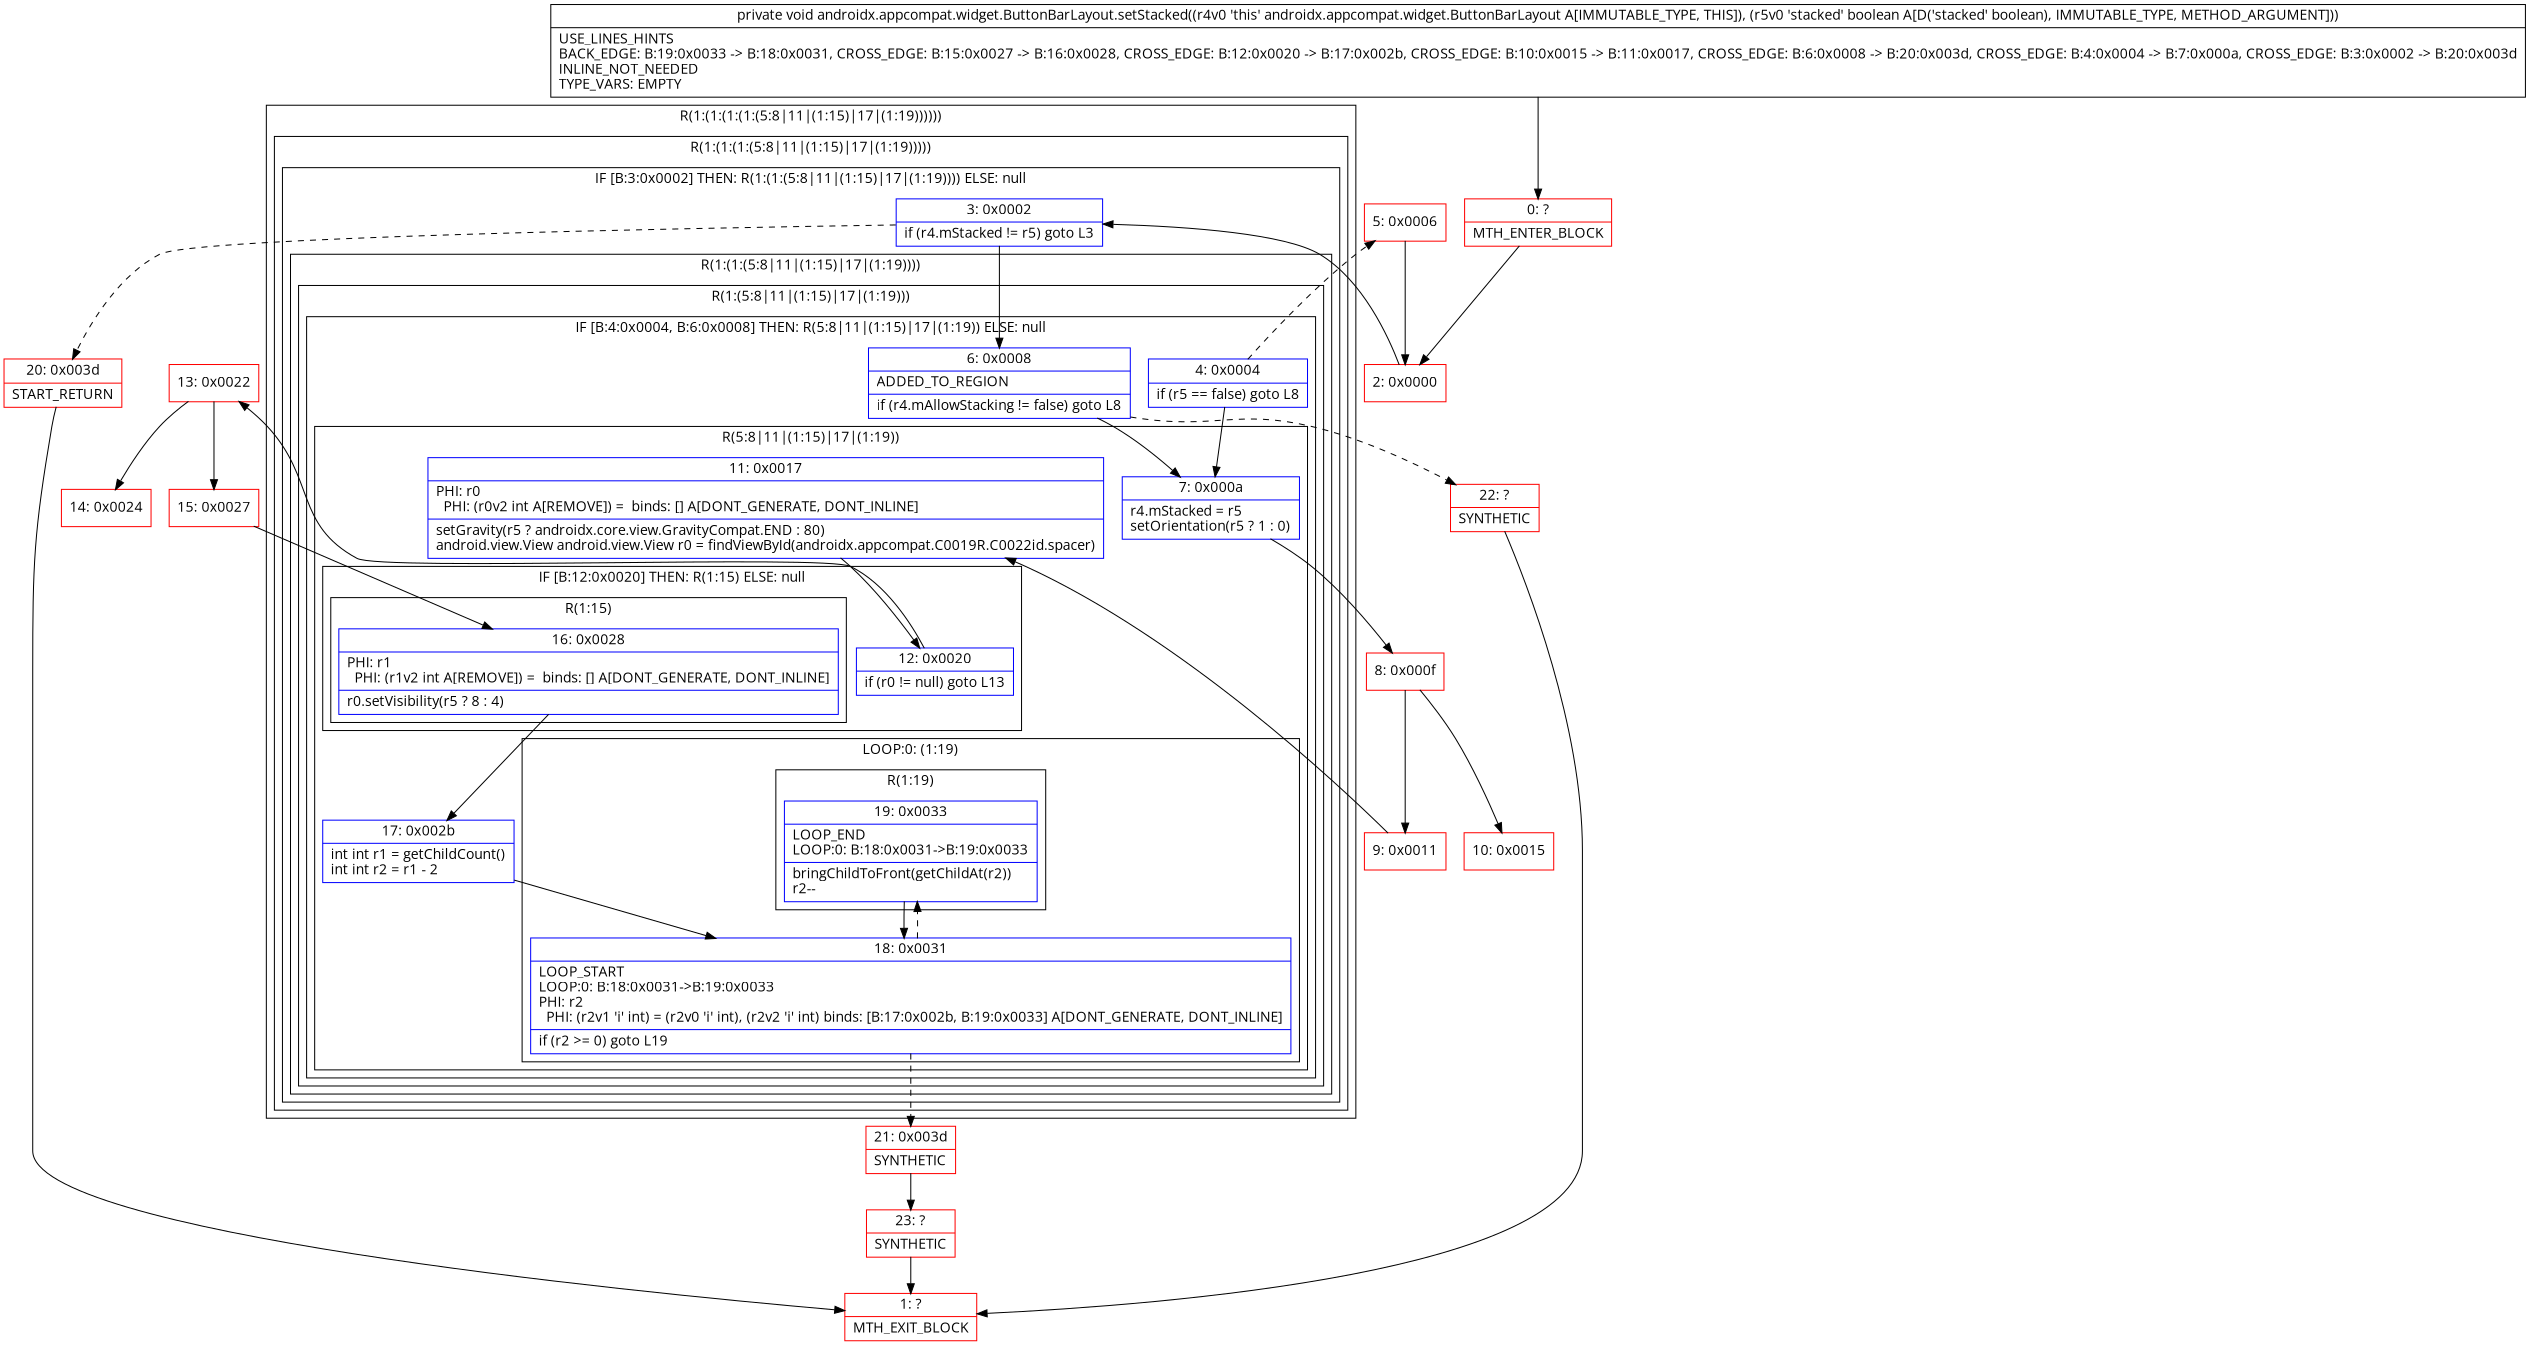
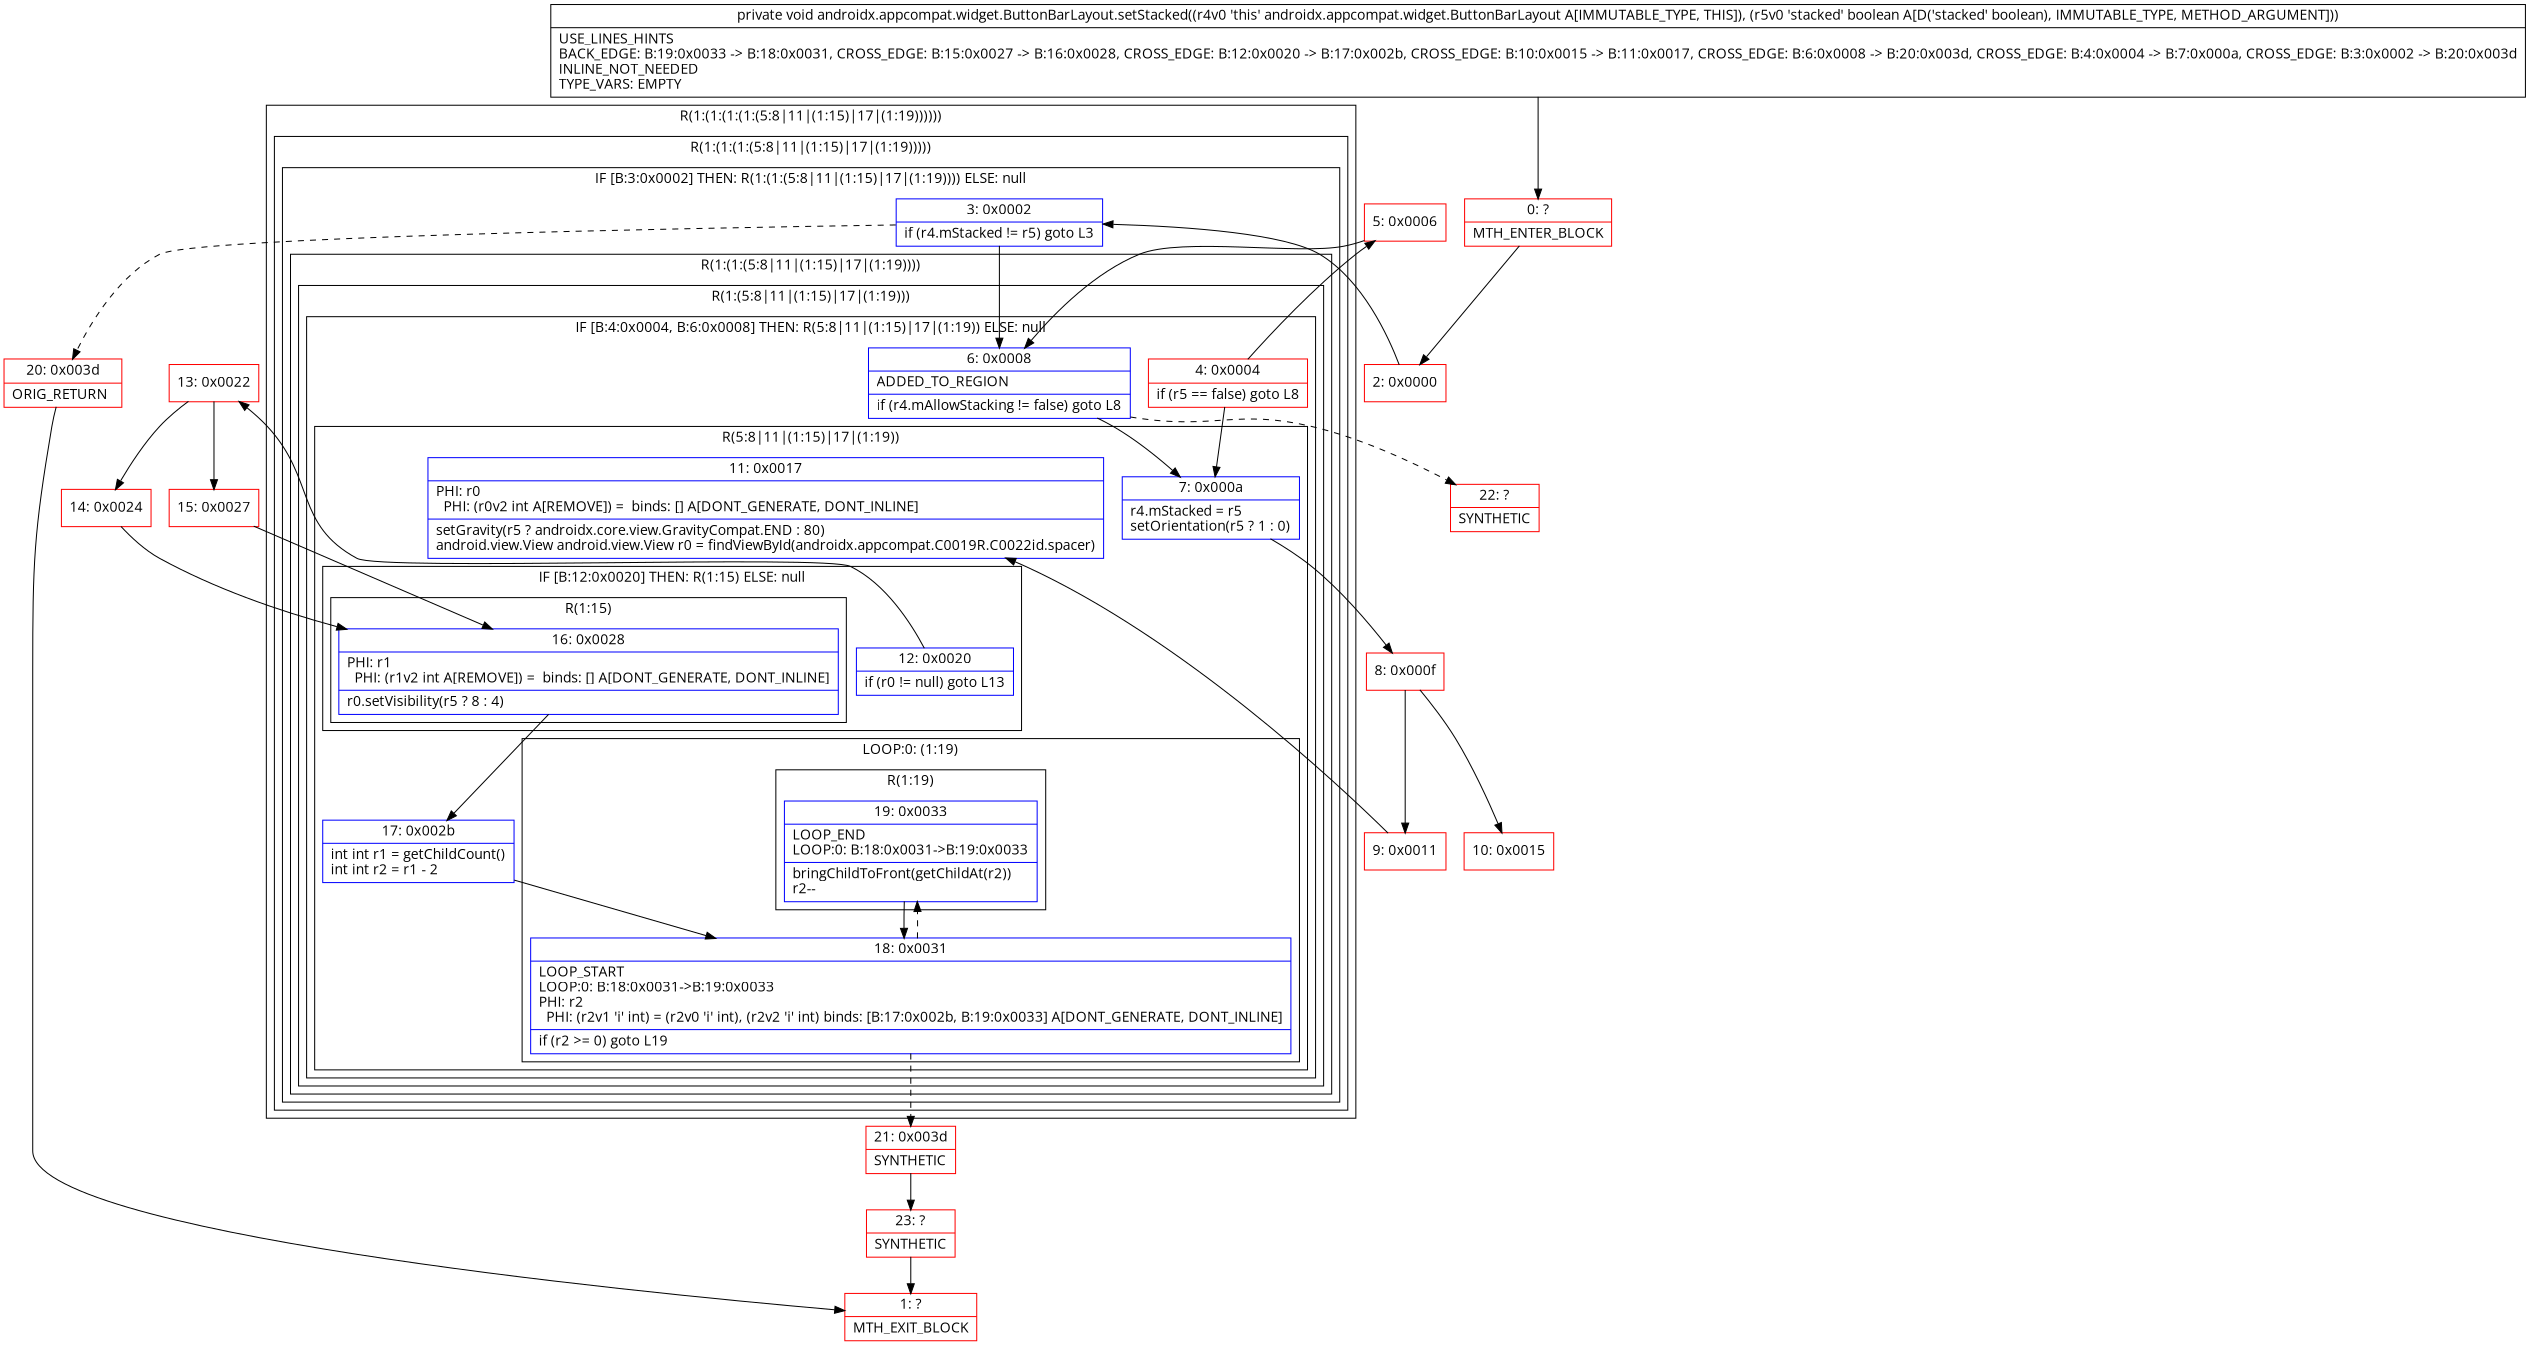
edge "5: 0x0006" -> "2: 0x0000": now "5: 0x0006" -> "6: 0x0008"
edge "4: 0x0004" -> "5: 0x0006": style dashed -> solid
node "4: 0x0004": color blue -> red
node "20: 0x003d": text "START_RETURN" -> "ORIG_RETURN"
edge "14: 0x0024" -> "16: 0x0028": added
edge "11: 0x0017" -> "12: 0x0020": removed
edge "22: ?" -> "1: ?": removed
